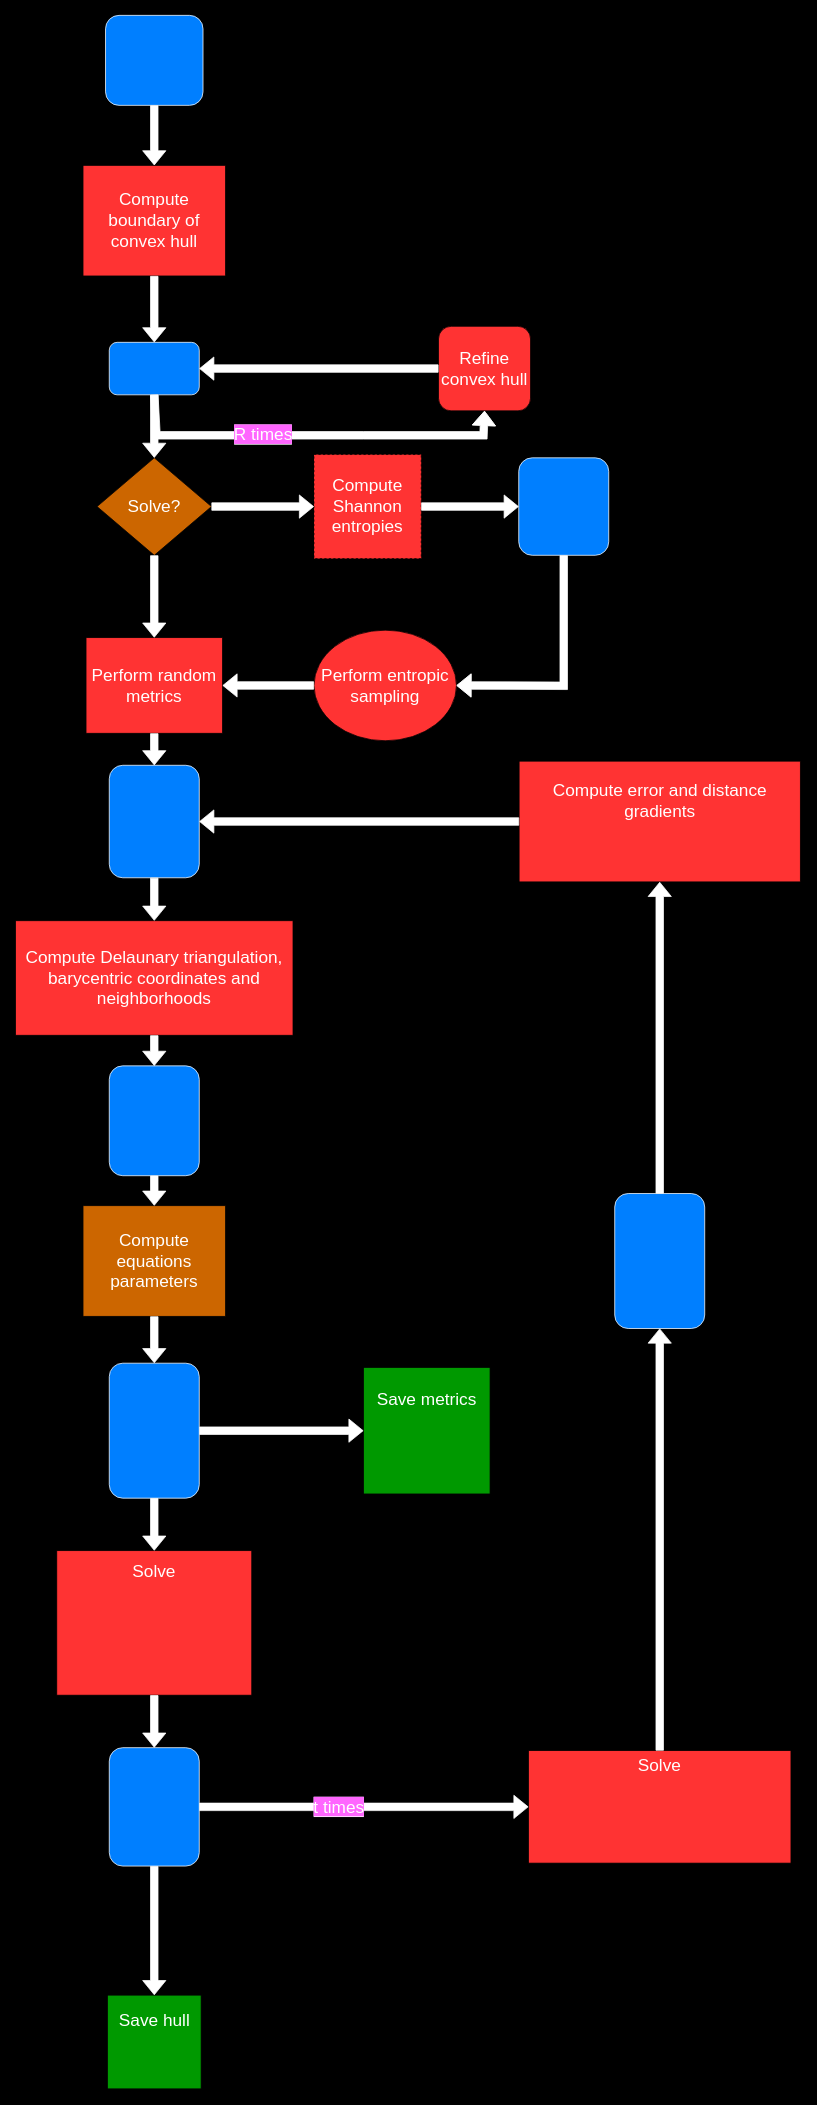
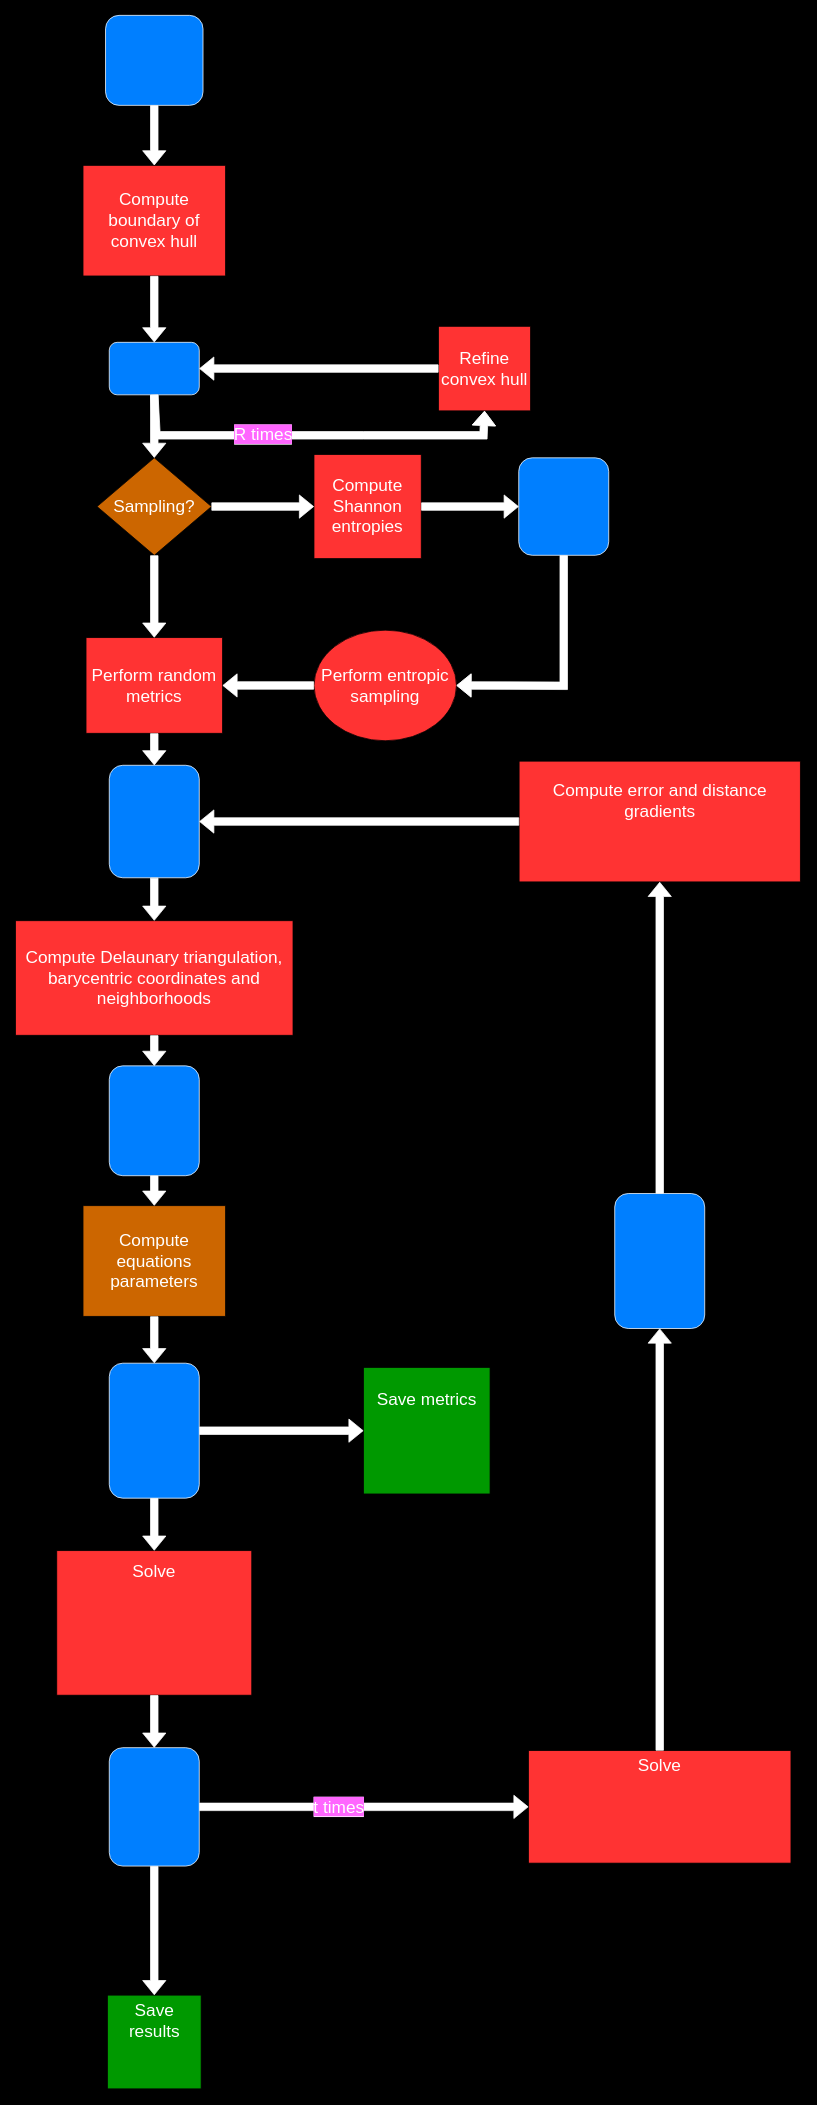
node "Refine convex hull": shape rounded rectangle -> rectangle
node "Solve?": label "Solve?" -> "Sampling?"
node "Compute Shannon entropies": style dashed -> solid
node "Save hull": label "Save hull" -> "Save results"
